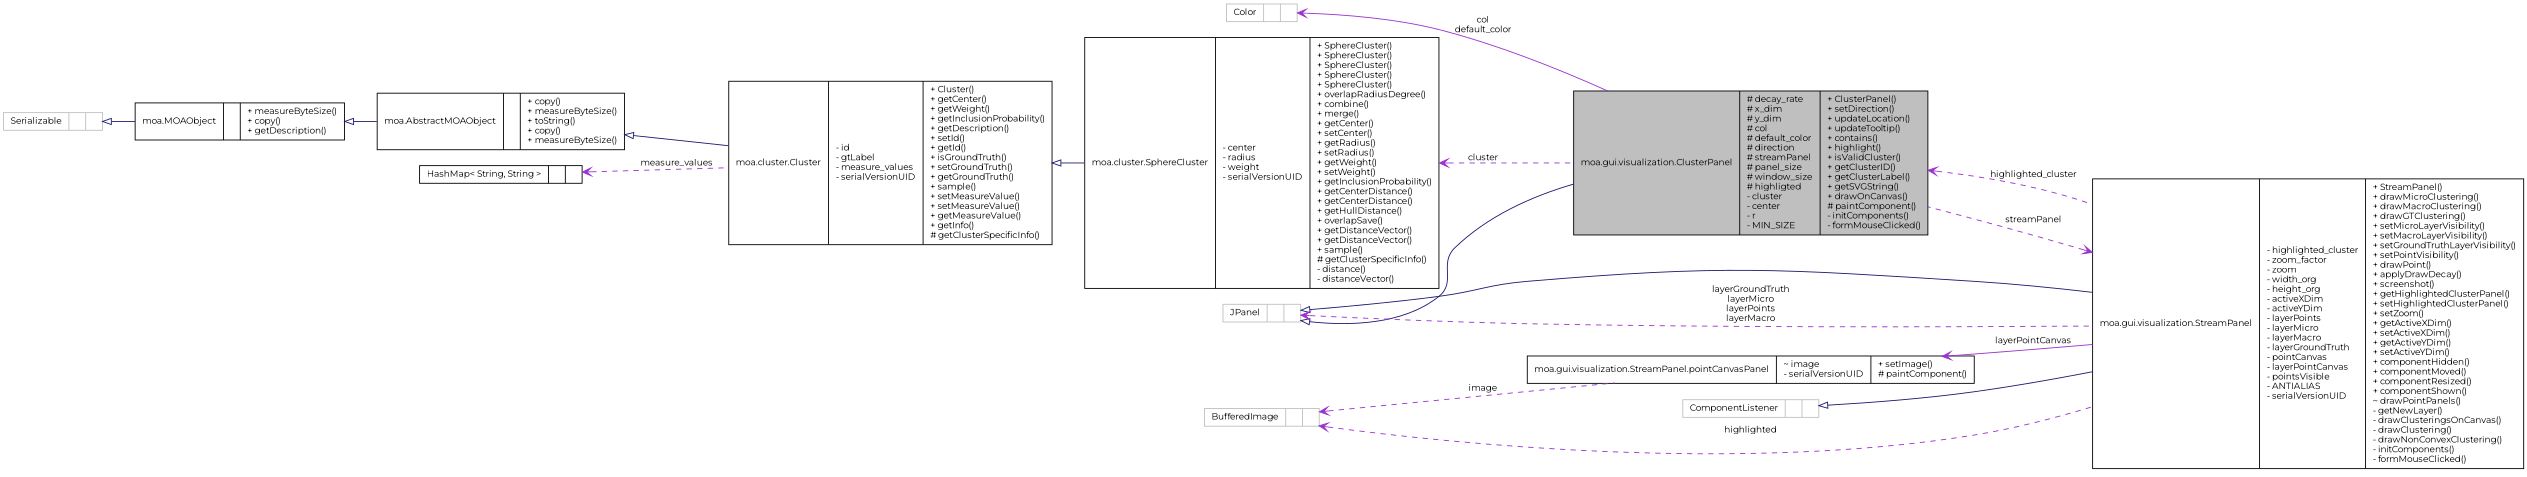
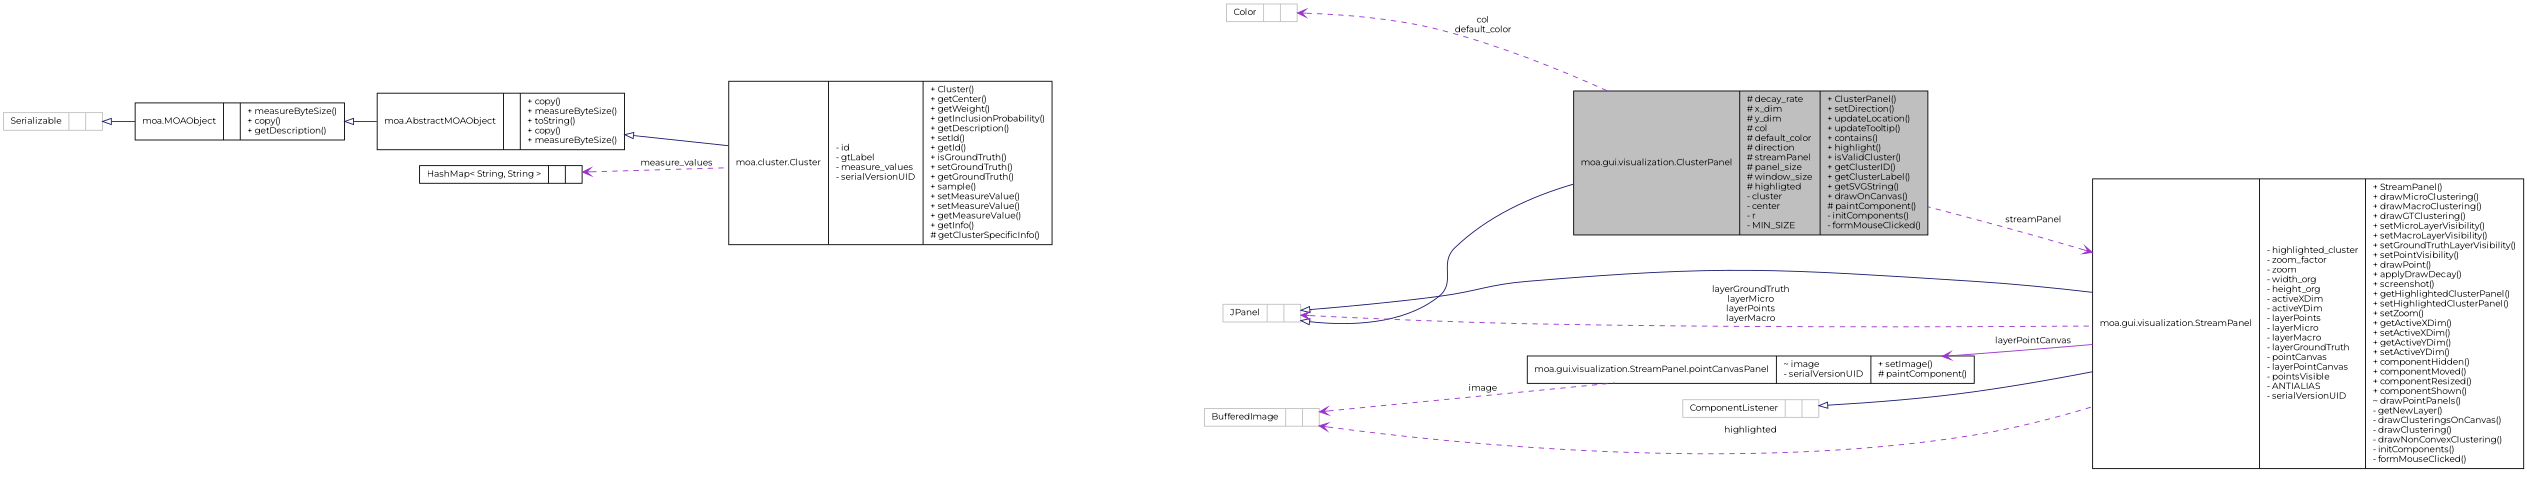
edge "moa.gui.visualization.ClusterPanel" -> "Color": style solid -> dashed
node "moa.cluster.SphereCluster": removed
edge "moa.gui.visualization.StreamPanel" -> "moa.gui.visualization.ClusterPanel": removed, label "highlighted_cluster"
